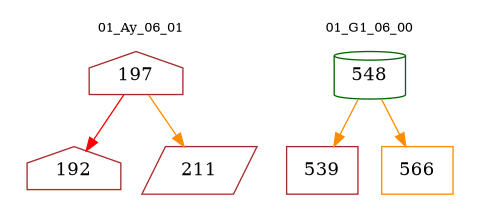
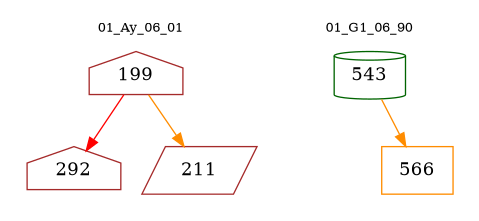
cluster "01_G1_06_00": label "01_G1_06_00" -> "01_G1_06_90"
node "197": label "197" -> "199"
node "548": label "548" -> "543"
node "192": label "192" -> "292"
node "539": removed
